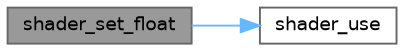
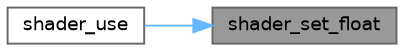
edge "shader_set_float" -> "shader_use": reversed
